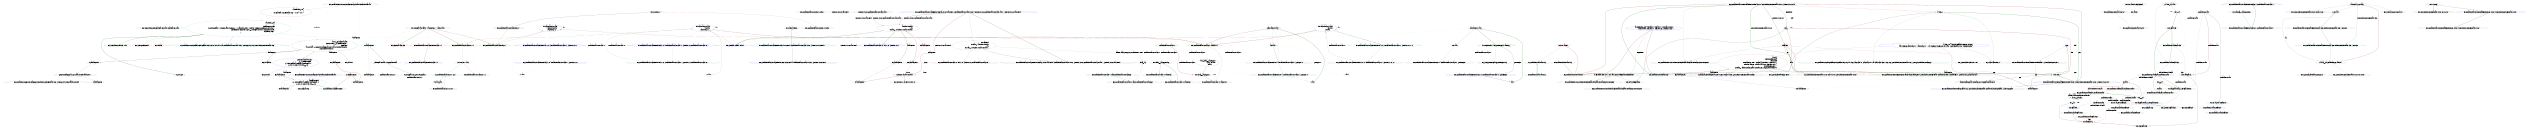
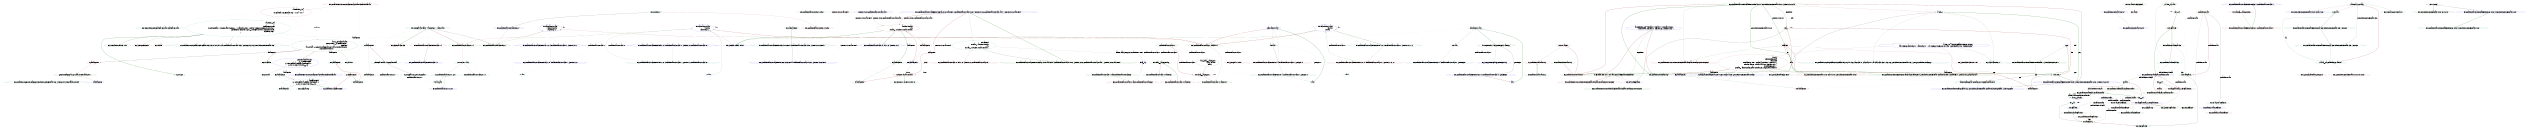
node "Entry System.Action<T>.Invoke(T)": added
